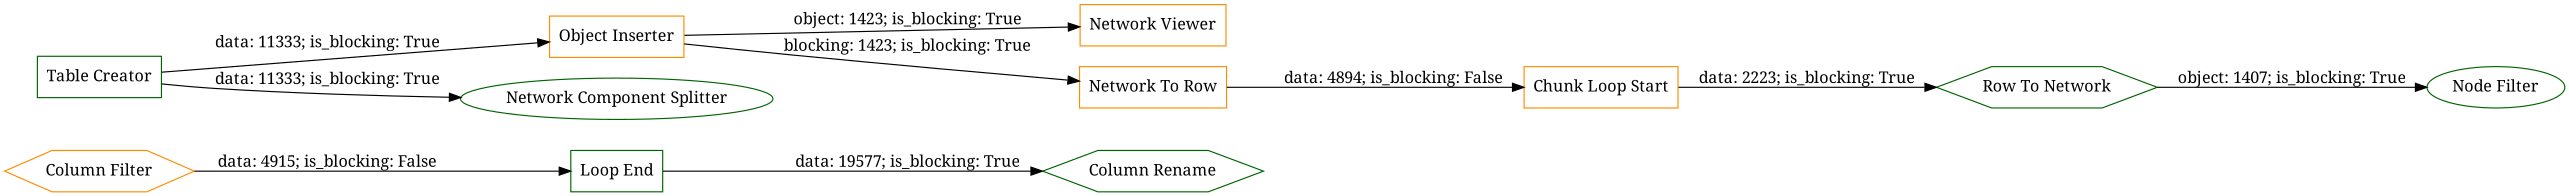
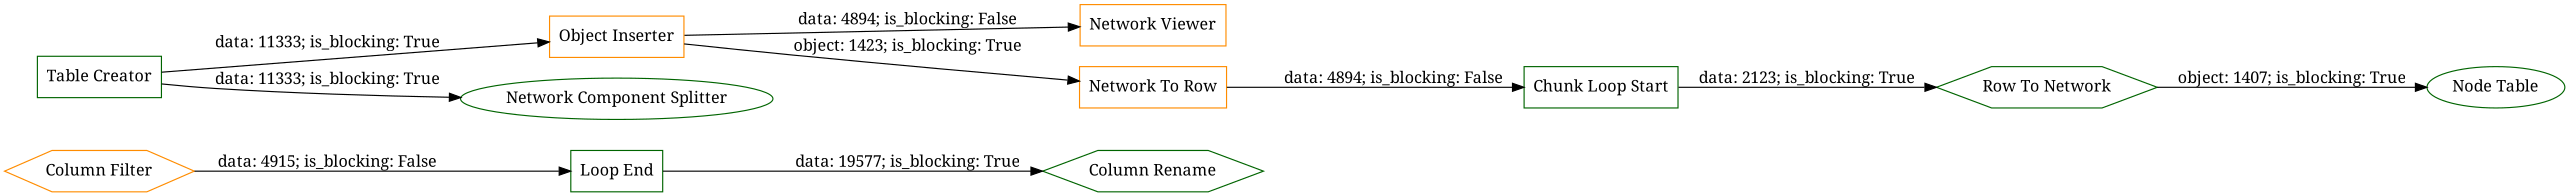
edge "Object Inserter" -> "Network Viewer": label "object: 1423; is_blocking: True" -> "data: 4894; is_blocking: False"
edge "Object Inserter" -> "Network To Row": label "blocking: 1423; is_blocking: True" -> "object: 1423; is_blocking: True"
edge "Chunk Loop Start" -> "Row To Network": label "data: 2223; is_blocking: True" -> "data: 2123; is_blocking: True"
node "Chunk Loop Start": color darkorange -> darkgreen
node "Node Filter": label "Node Filter" -> "Node Table"
